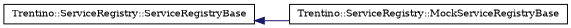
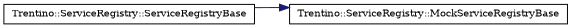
edge "Trentino::ServiceRegistry::MockServiceRegistryBase" -> "Trentino::ServiceRegistry::ServiceRegistryBase": reversed
